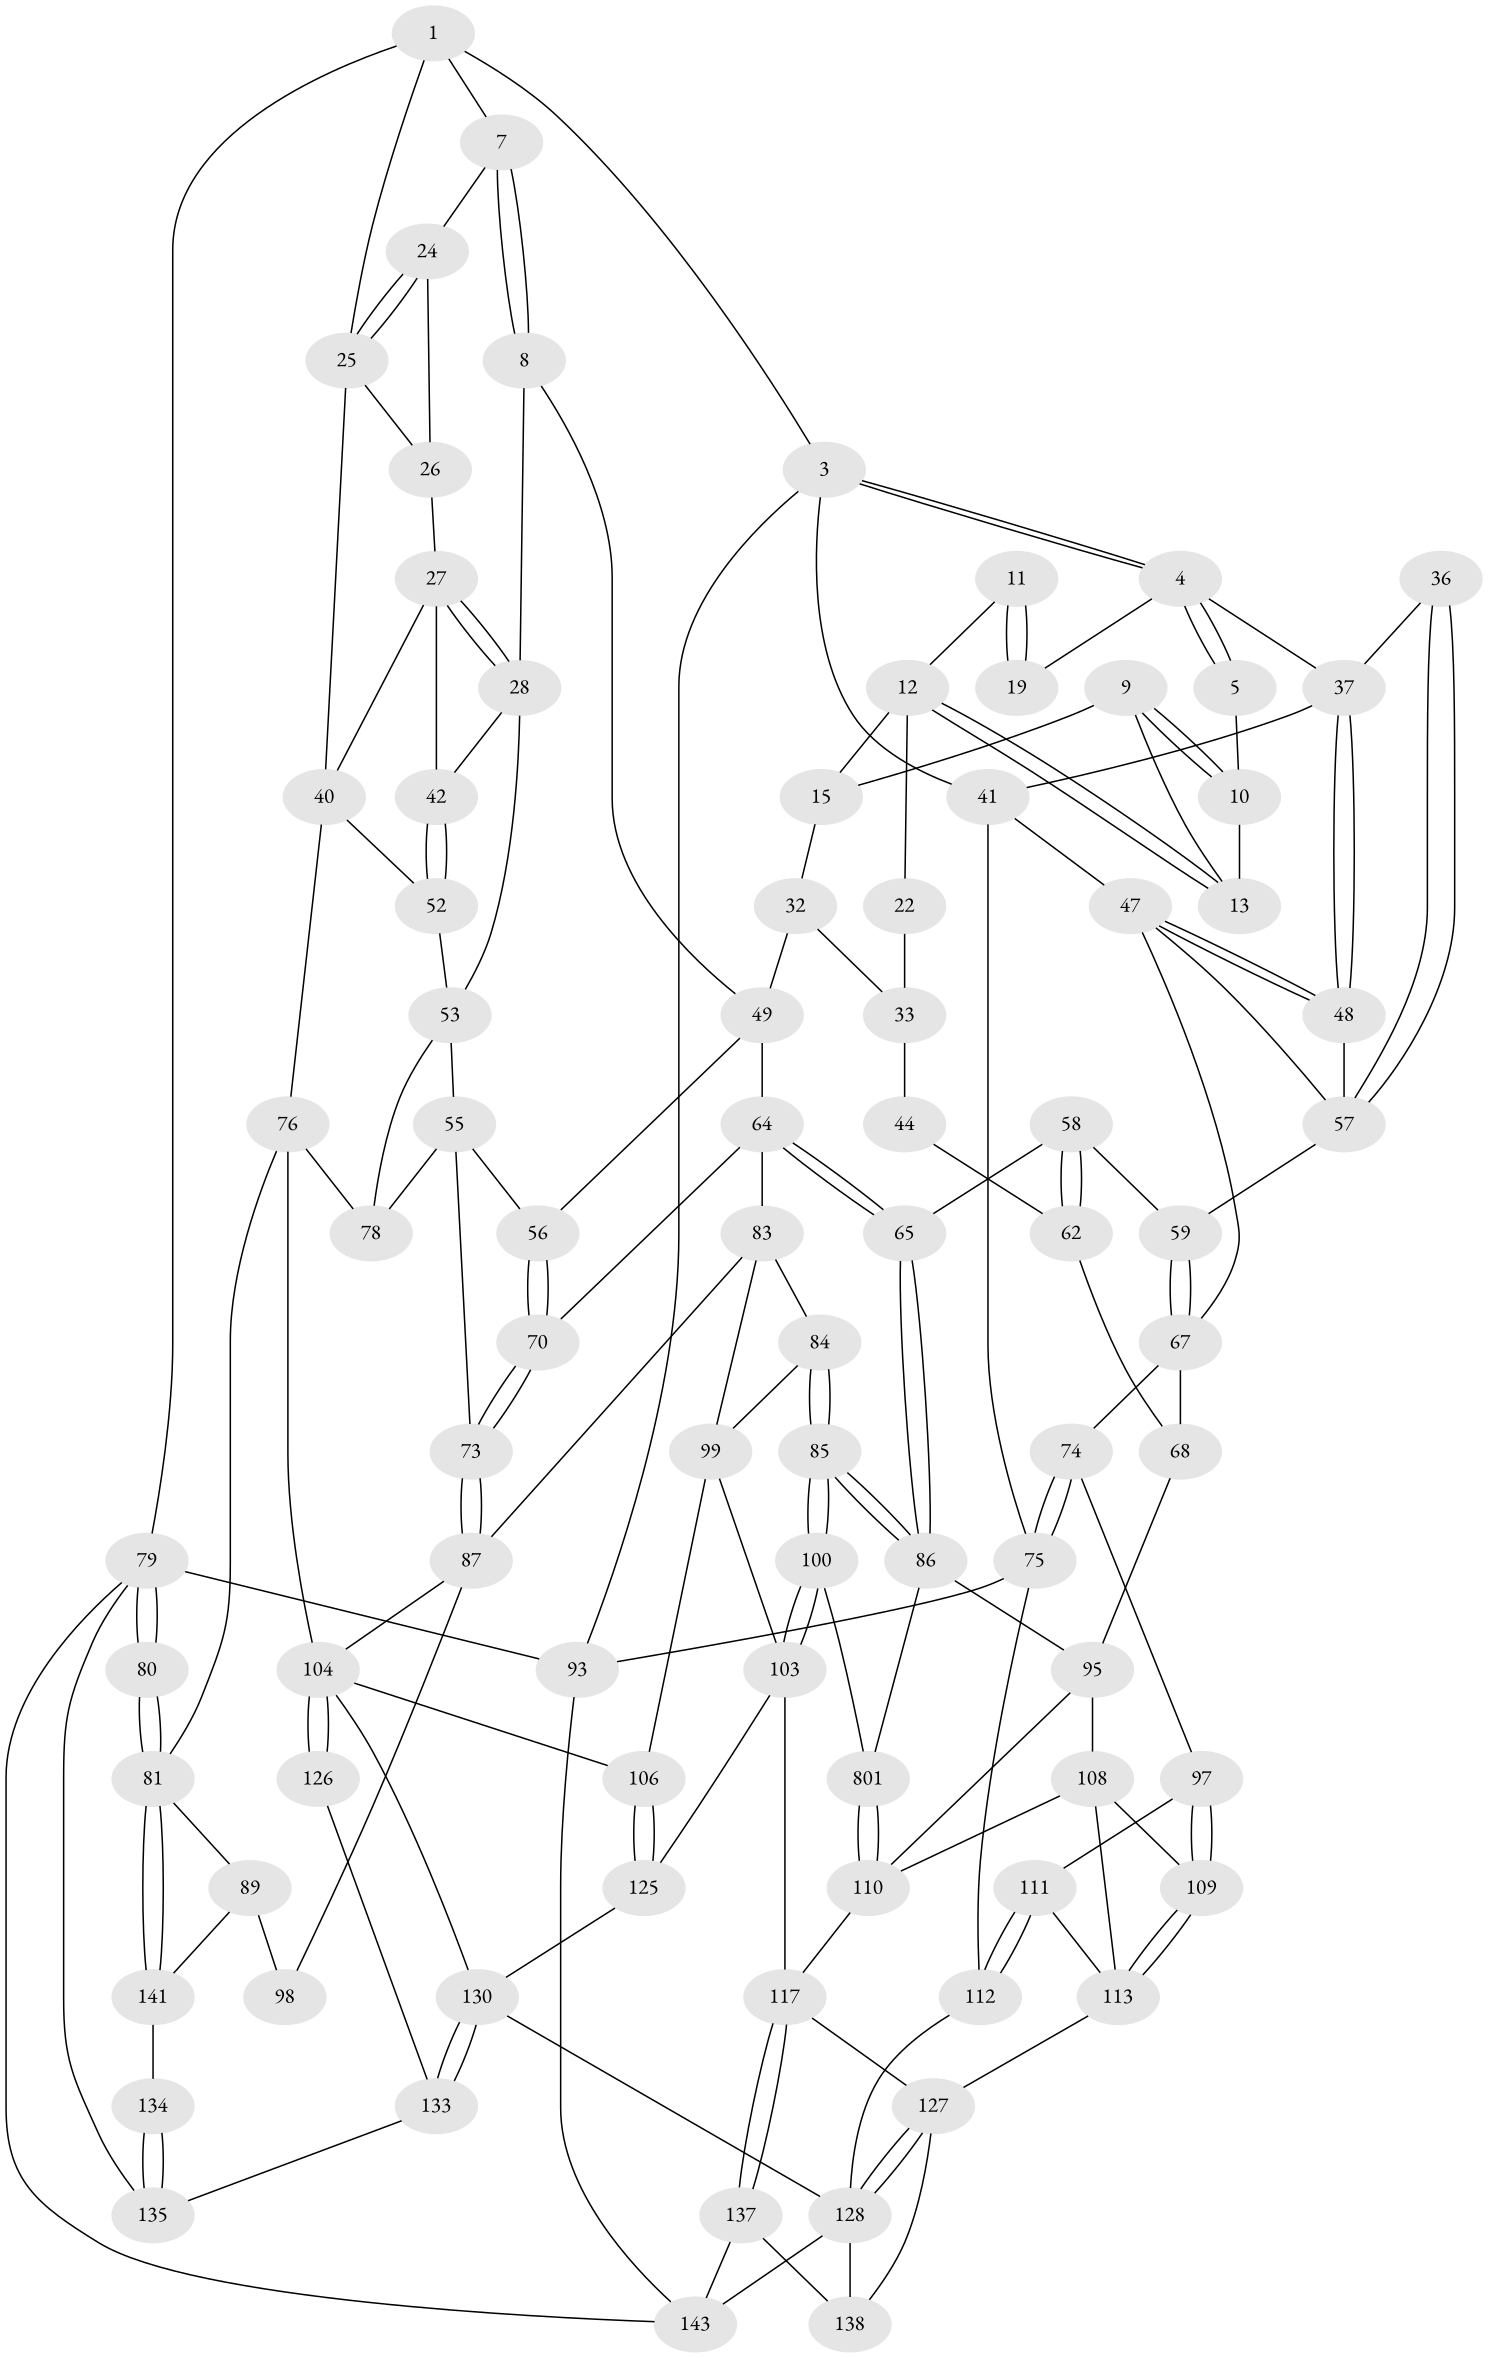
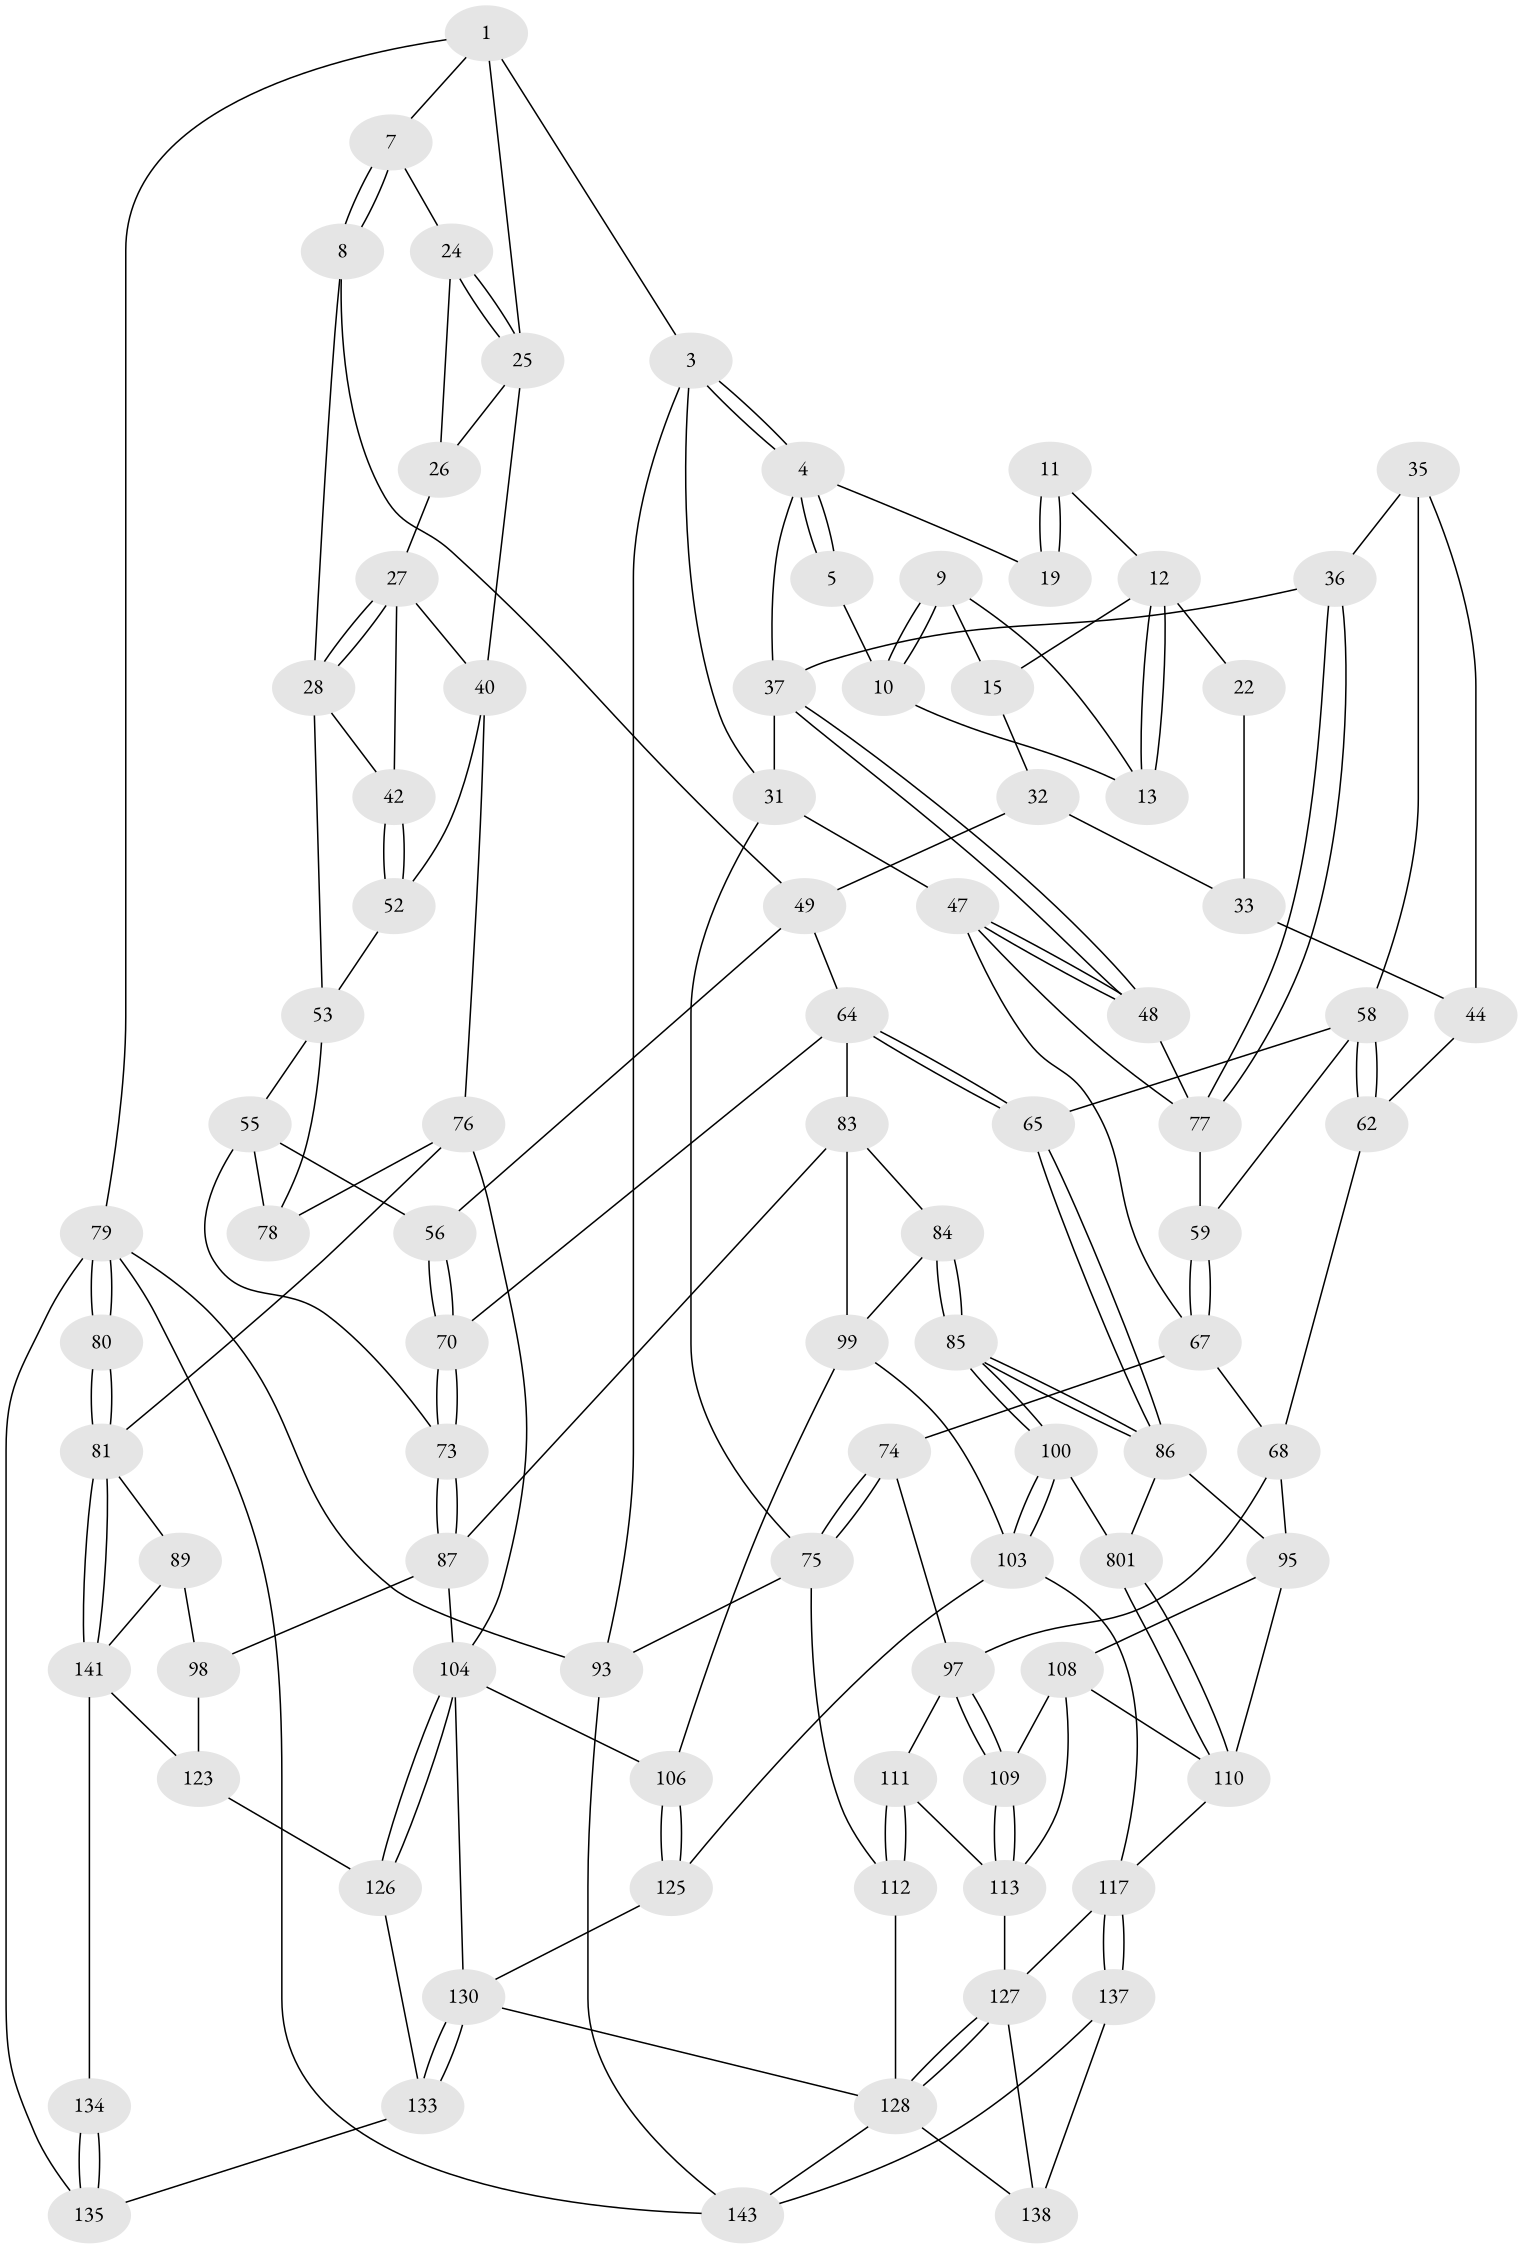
node "35": added
node "41": label "41" -> "31"
node "57": label "57" -> "77"
edge "68" -- "97": added
node "123": added
